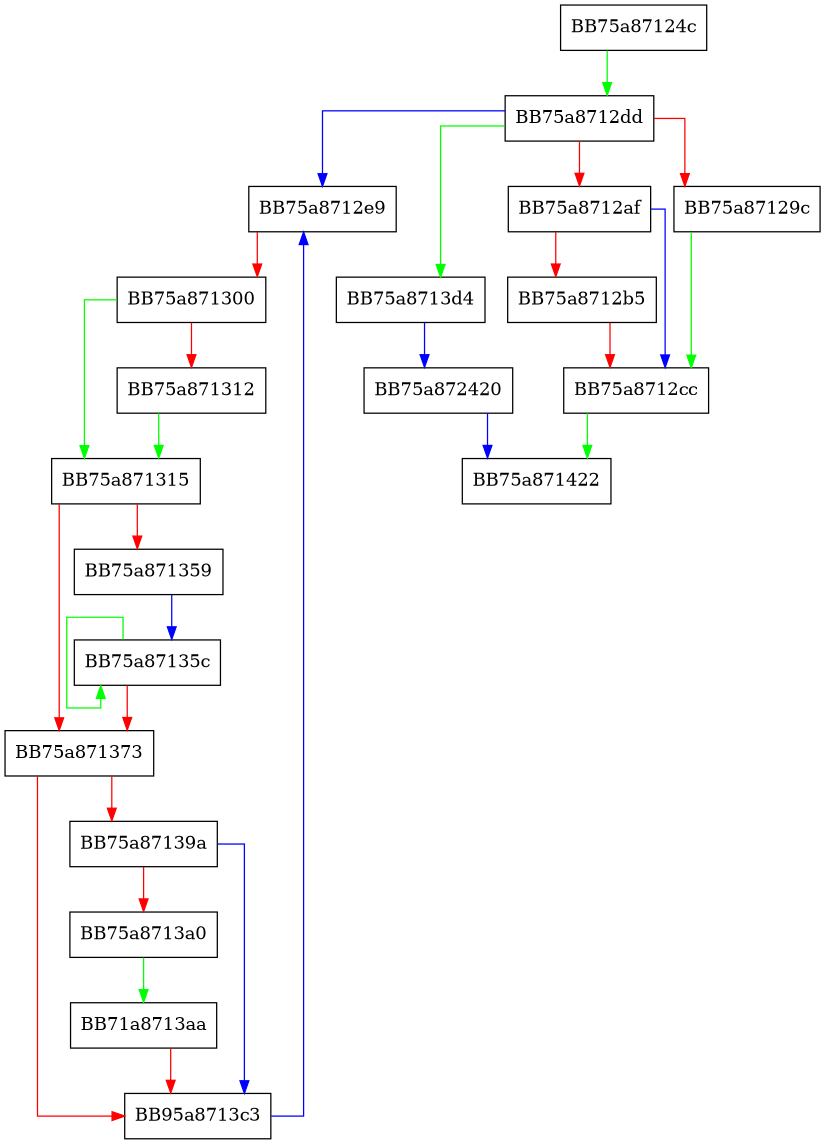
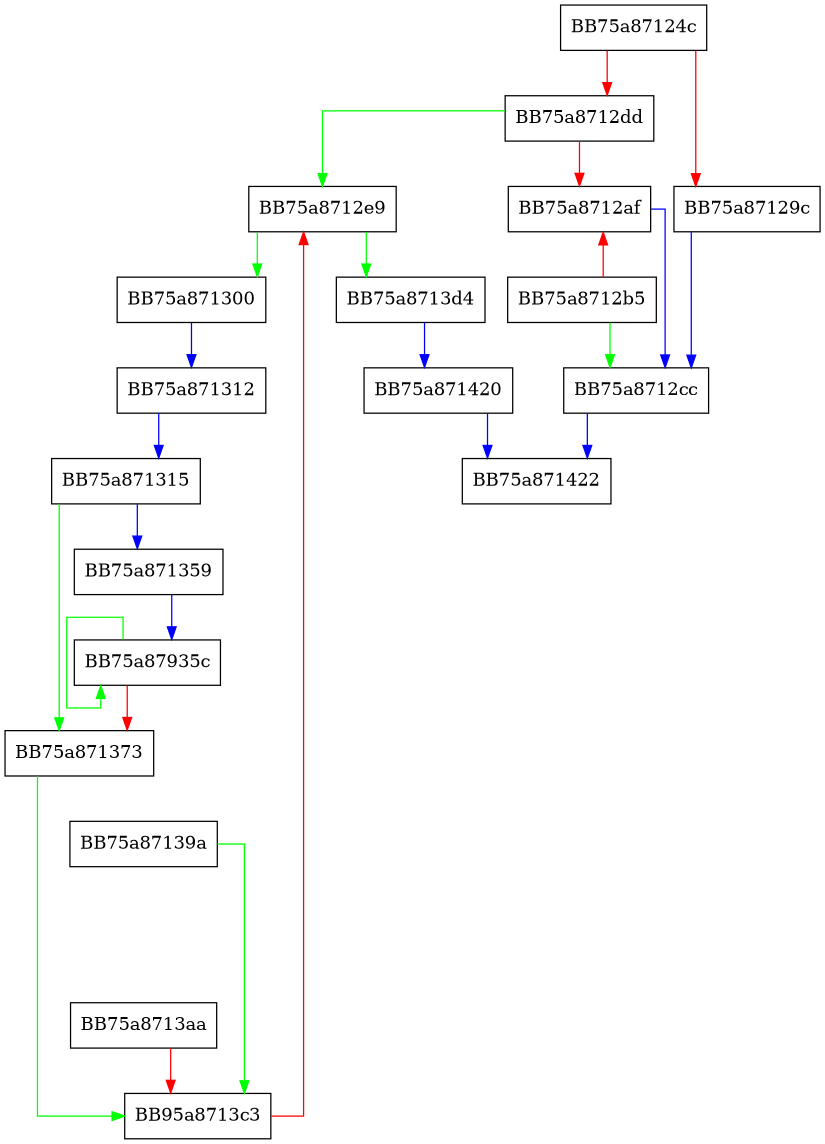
edge "BB75a87124c" -> "BB75a8712dd": color green -> red
edge "BB75a8712dd" -> "BB75a8712e9": color blue -> green
edge "BB75a8712dd" -> "BB75a87129c": now "BB75a87124c" -> "BB75a87129c"
edge "BB75a8712dd" -> "BB75a8713d4": now "BB75a8712e9" -> "BB75a8713d4"
edge "BB75a8712e9" -> "BB75a871300": color red -> green
edge "BB75a8712af" -> "BB75a8712b5": reversed
edge "BB75a87129c" -> "BB75a8712cc": color green -> blue
edge "BB75a871300" -> "BB75a871312": color red -> blue
edge "BB75a8712b5" -> "BB75a8712cc": color red -> green
edge "BB75a871300" -> "BB75a871315": removed
node "BB75a872420": label "BB75a872420" -> "BB75a871420"
edge "BB75a871312" -> "BB75a871315": color green -> blue
edge "BB75a8712cc" -> "BB75a871422": color green -> blue
edge "BB75a871315" -> "BB75a871359": color red -> blue
edge "BB75a871315" -> "BB75a871373": color red -> green
node "BB75a87135c": label "BB75a87135c" -> "BB75a87935c"
edge "BB95a8713c3" -> "BB75a8712e9": color blue -> red
edge "BB75a871373" -> "BB75a87139a": removed
node "BB75a8713a0": removed
edge "BB75a87139a" -> "BB95a8713c3": color blue -> green
edge "BB75a871373" -> "BB95a8713c3": color red -> green
node "BB71a8713aa": label "BB71a8713aa" -> "BB75a8713aa"
